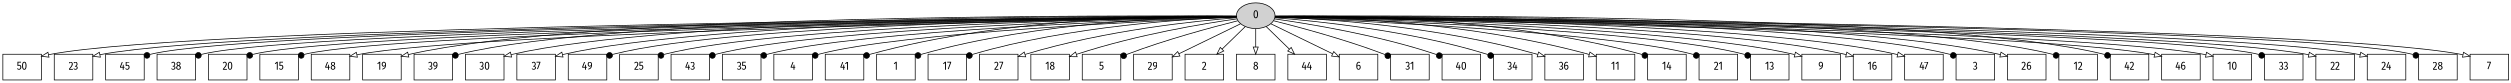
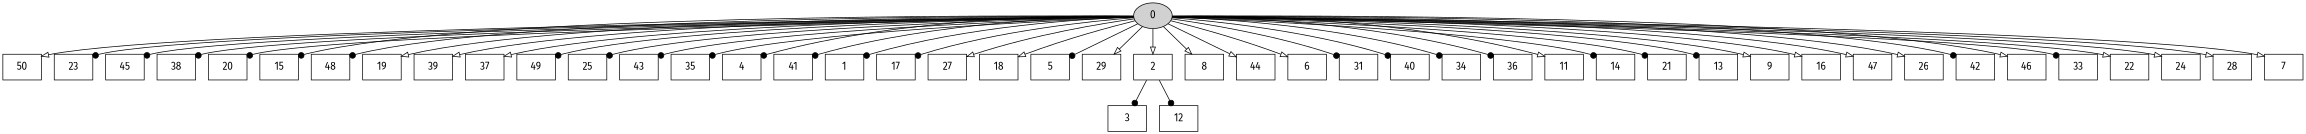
edge "0" -> "39": arrowhead dot -> onormal
edge "0" -> "12": now "2" -> "12"
edge "0" -> "3": now "2" -> "3"
edge "0" -> "23": arrowhead onormal -> dot
edge "0" -> "28": arrowhead dot -> onormal
edge "0" -> "48": arrowhead onormal -> dot
edge "0" -> "36": arrowhead onormal -> dot
node "30": removed
node "10": removed
